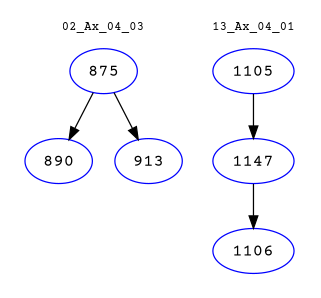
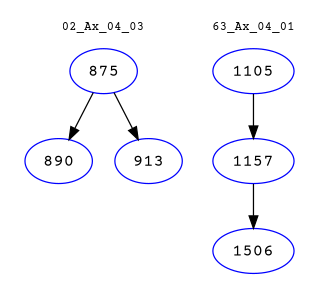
cluster "13_Ax_04_01": label "13_Ax_04_01" -> "63_Ax_04_01"
node "1147": label "1147" -> "1157"
node "1106": label "1106" -> "1506"
